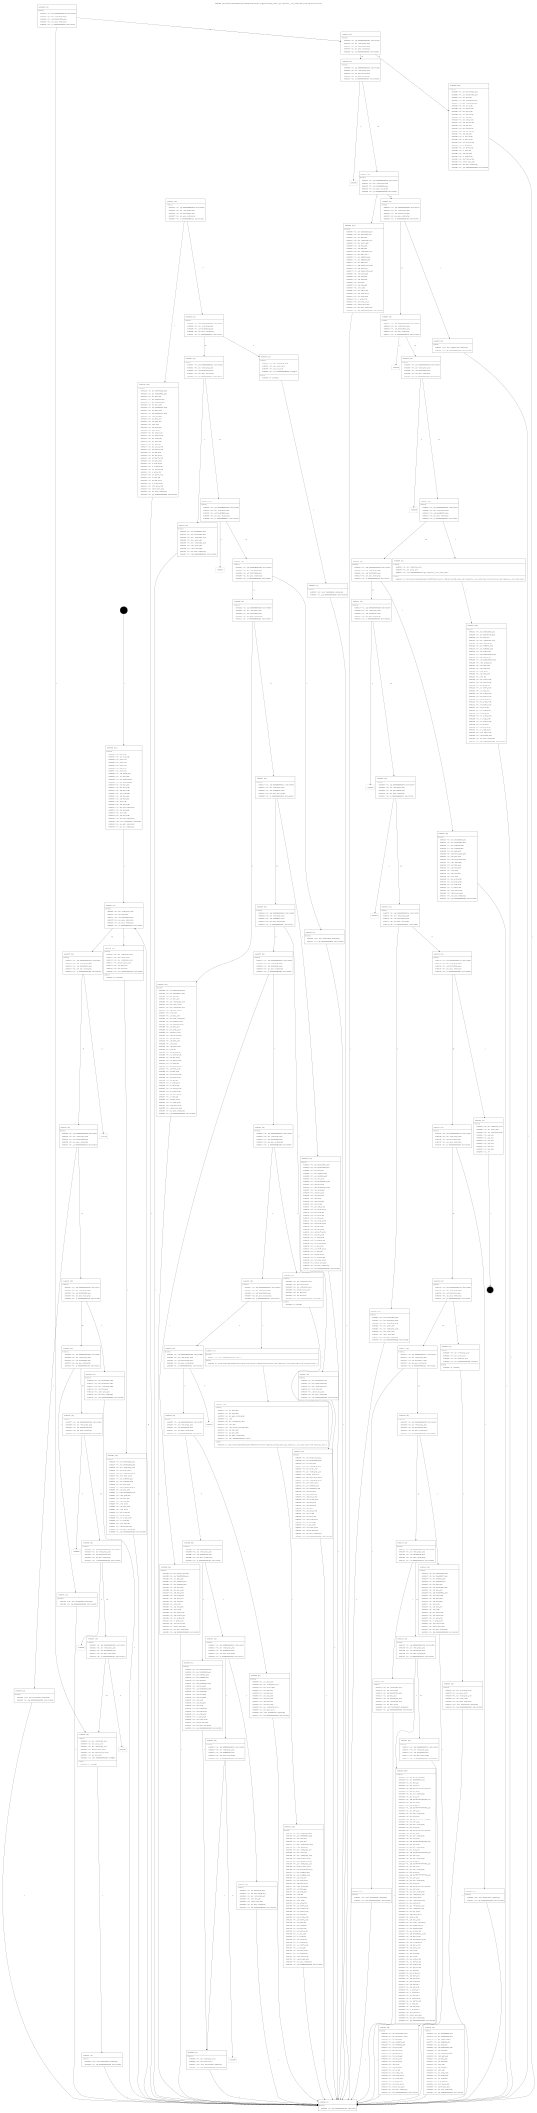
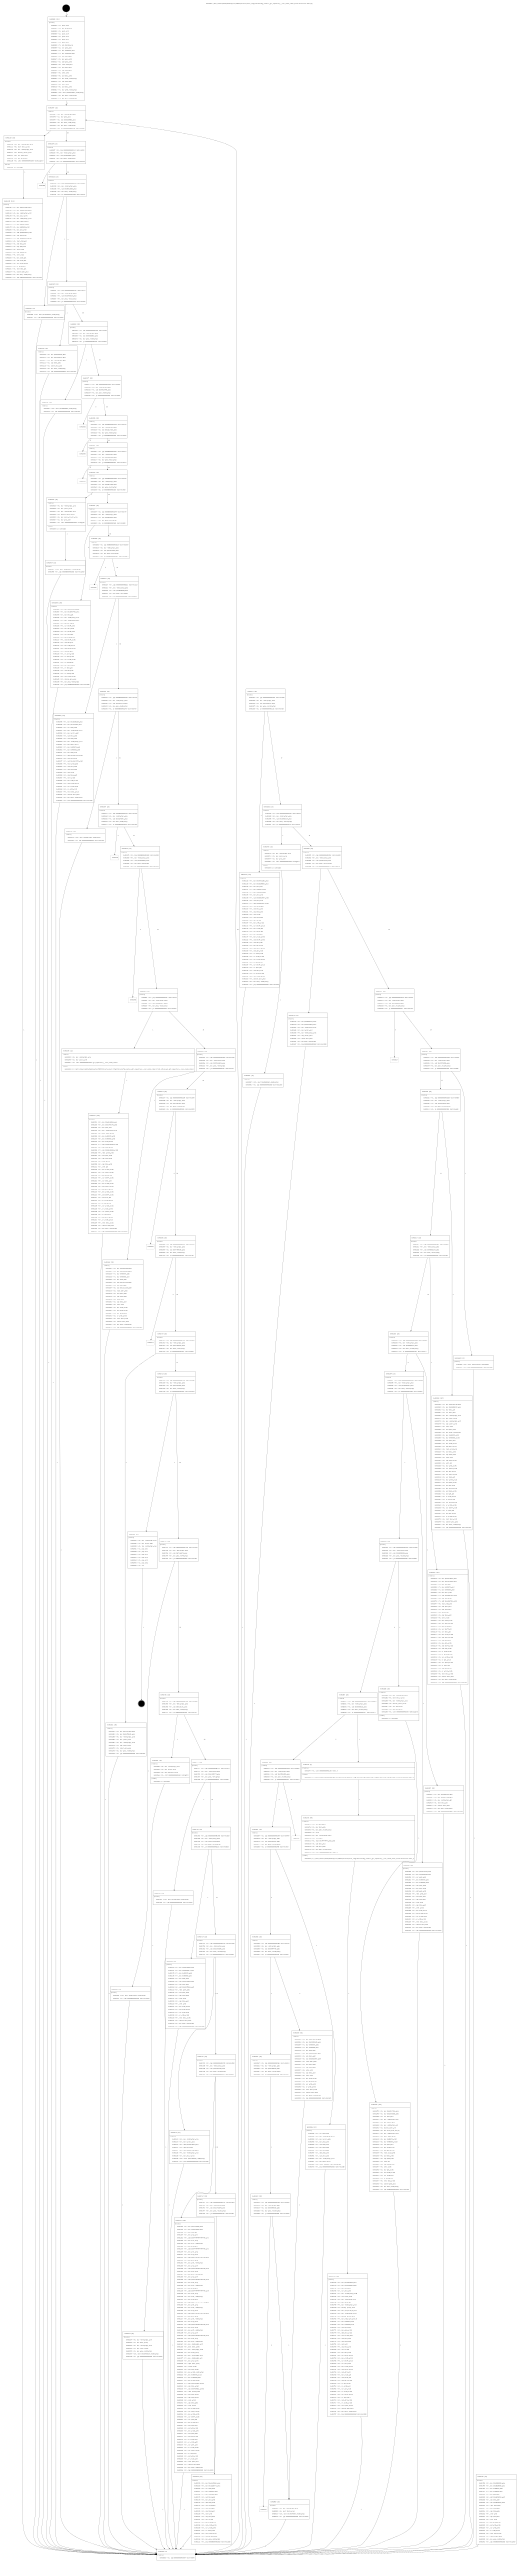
edge "0x4015b7 [28]" -> "0x402425 [26]": now "0x4015b7 [28]" -> "0x4015d3 [28]"
node "0x401ba3 [30]": removed
